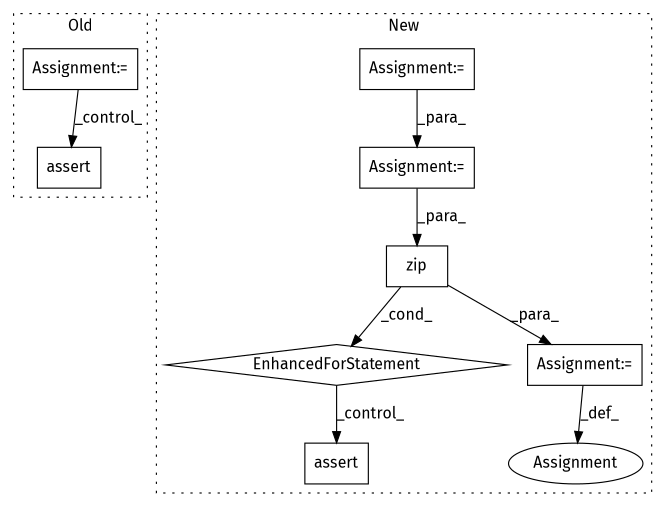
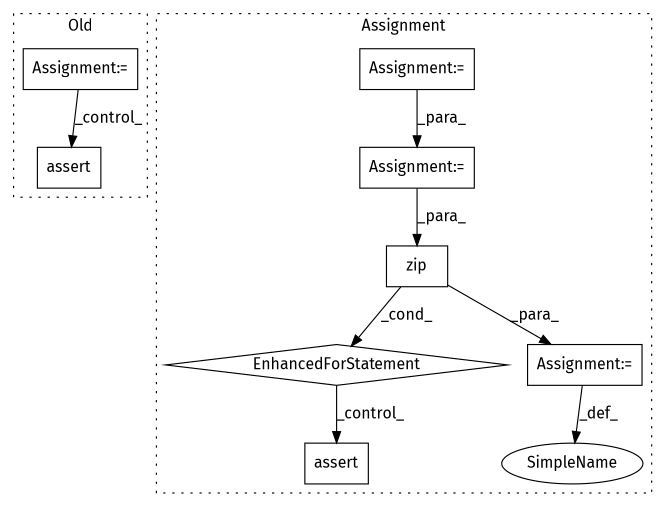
cluster "New": label "New" -> "Assignment"
node "Assignment": label "Assignment" -> "SimpleName"
